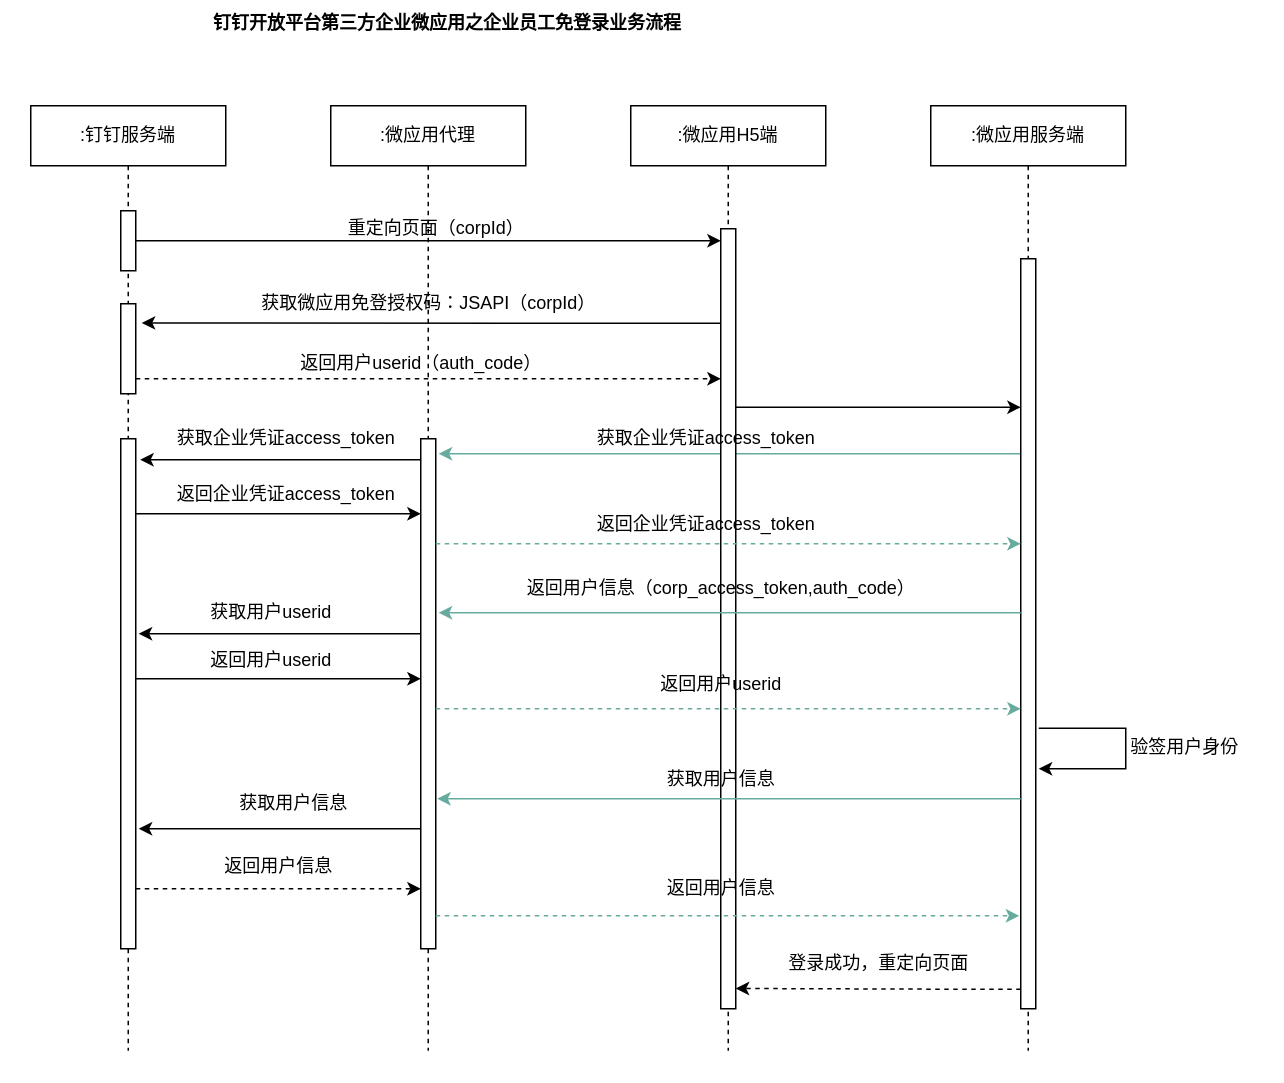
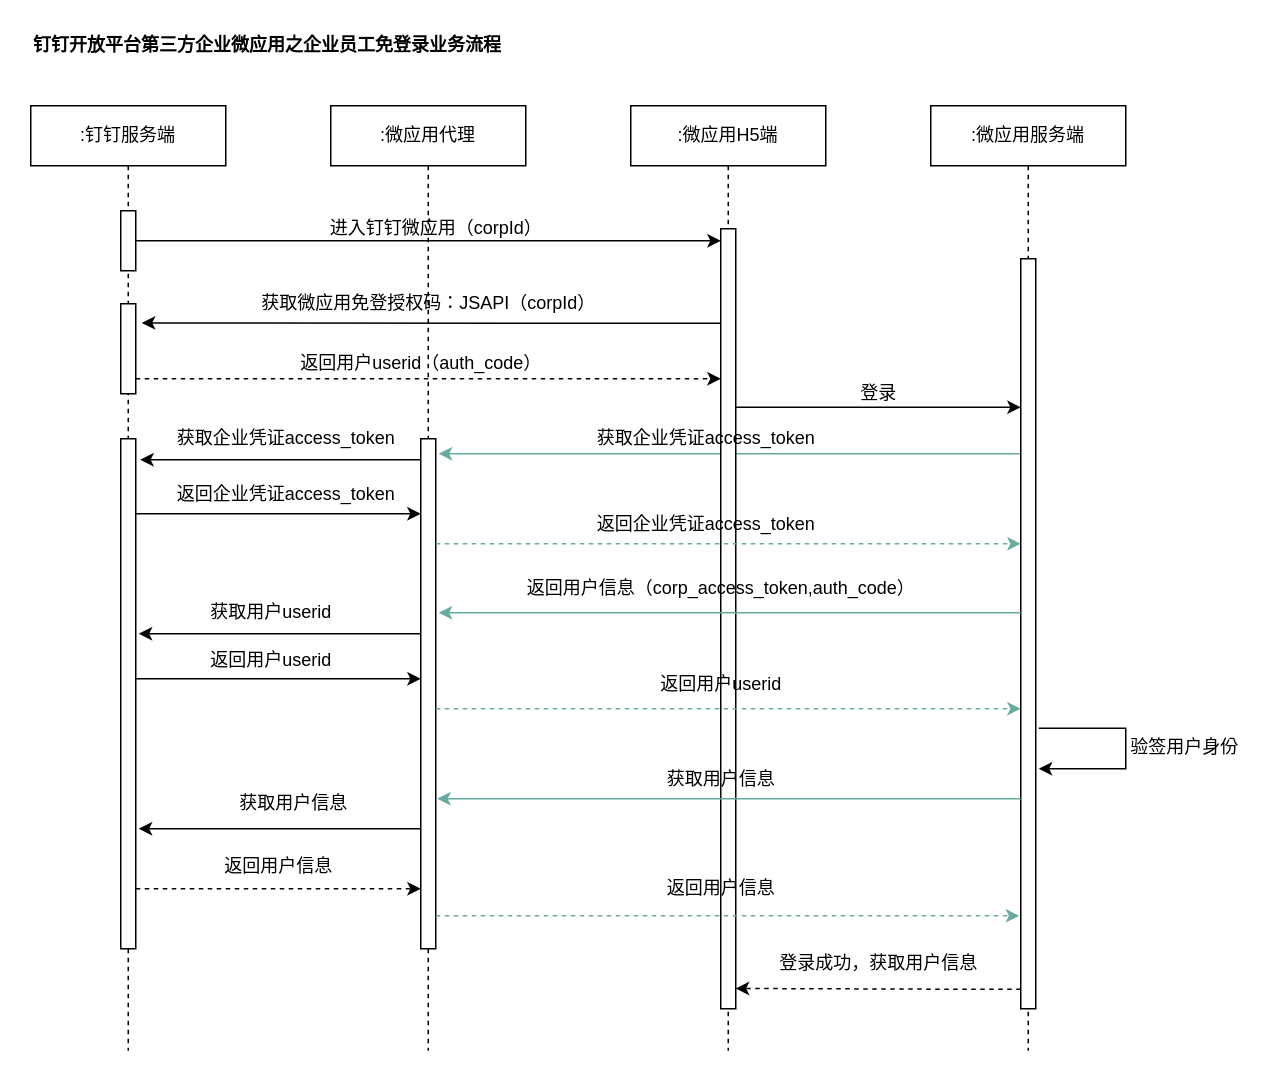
node "钉钉开放平台第三方企业微应用之企业员工免登录业务流程": moved (458, 23) -> (278, 46)
node "重定向页面（corpId）": label "重定向页面（corpId）" -> "进入钉钉微应用（corpId）"
node "登录": added
node "登录成功，重定向页面": label "登录成功，重定向页面" -> "登录成功，获取用户信息"
